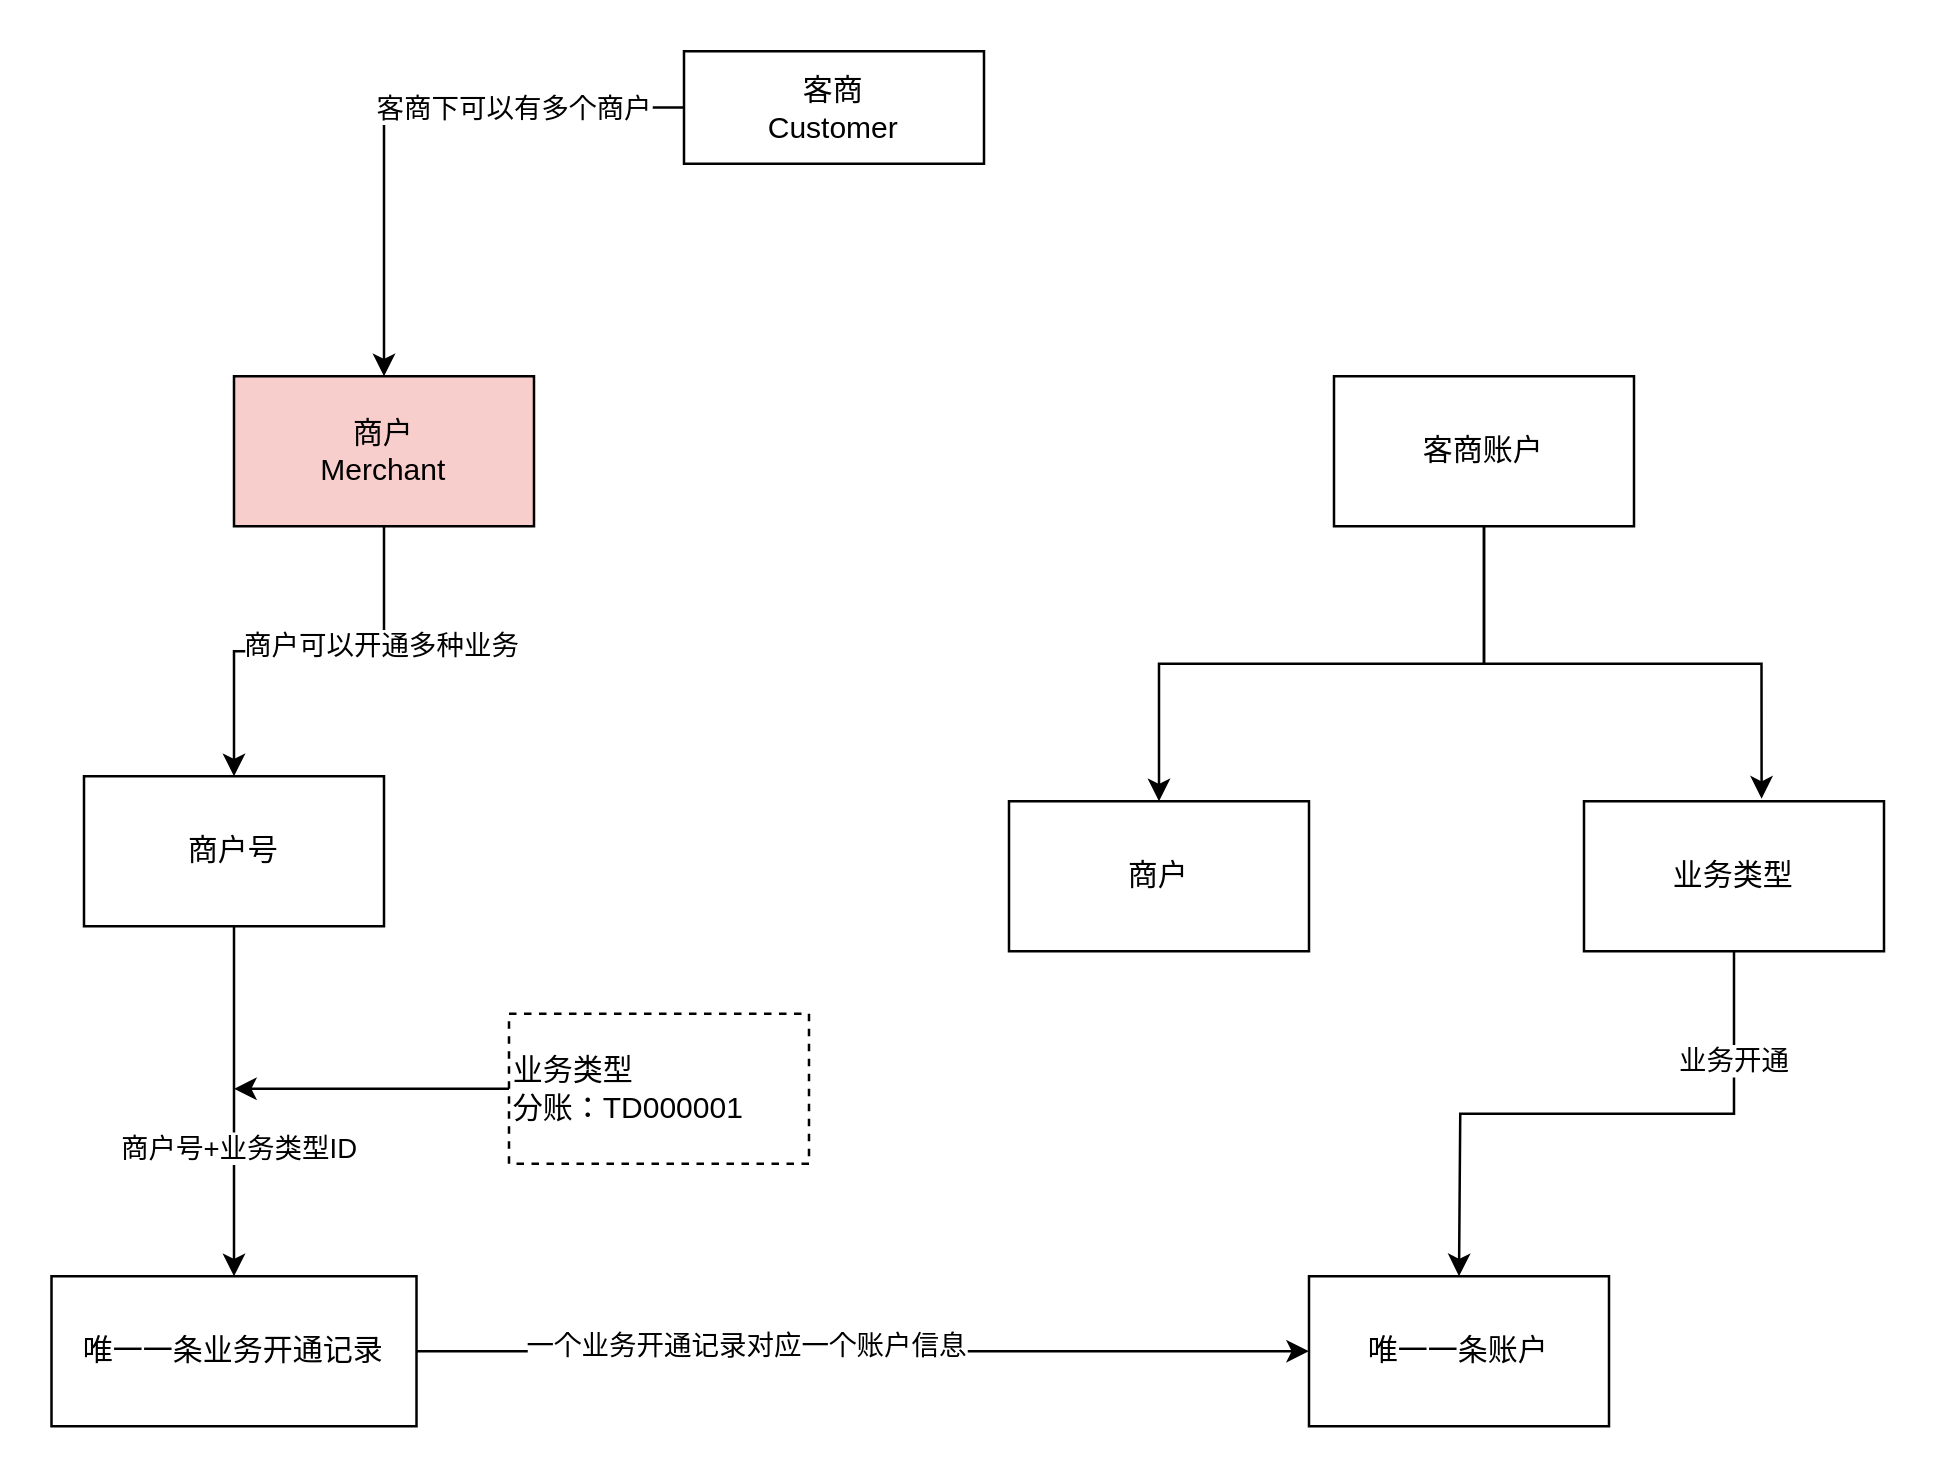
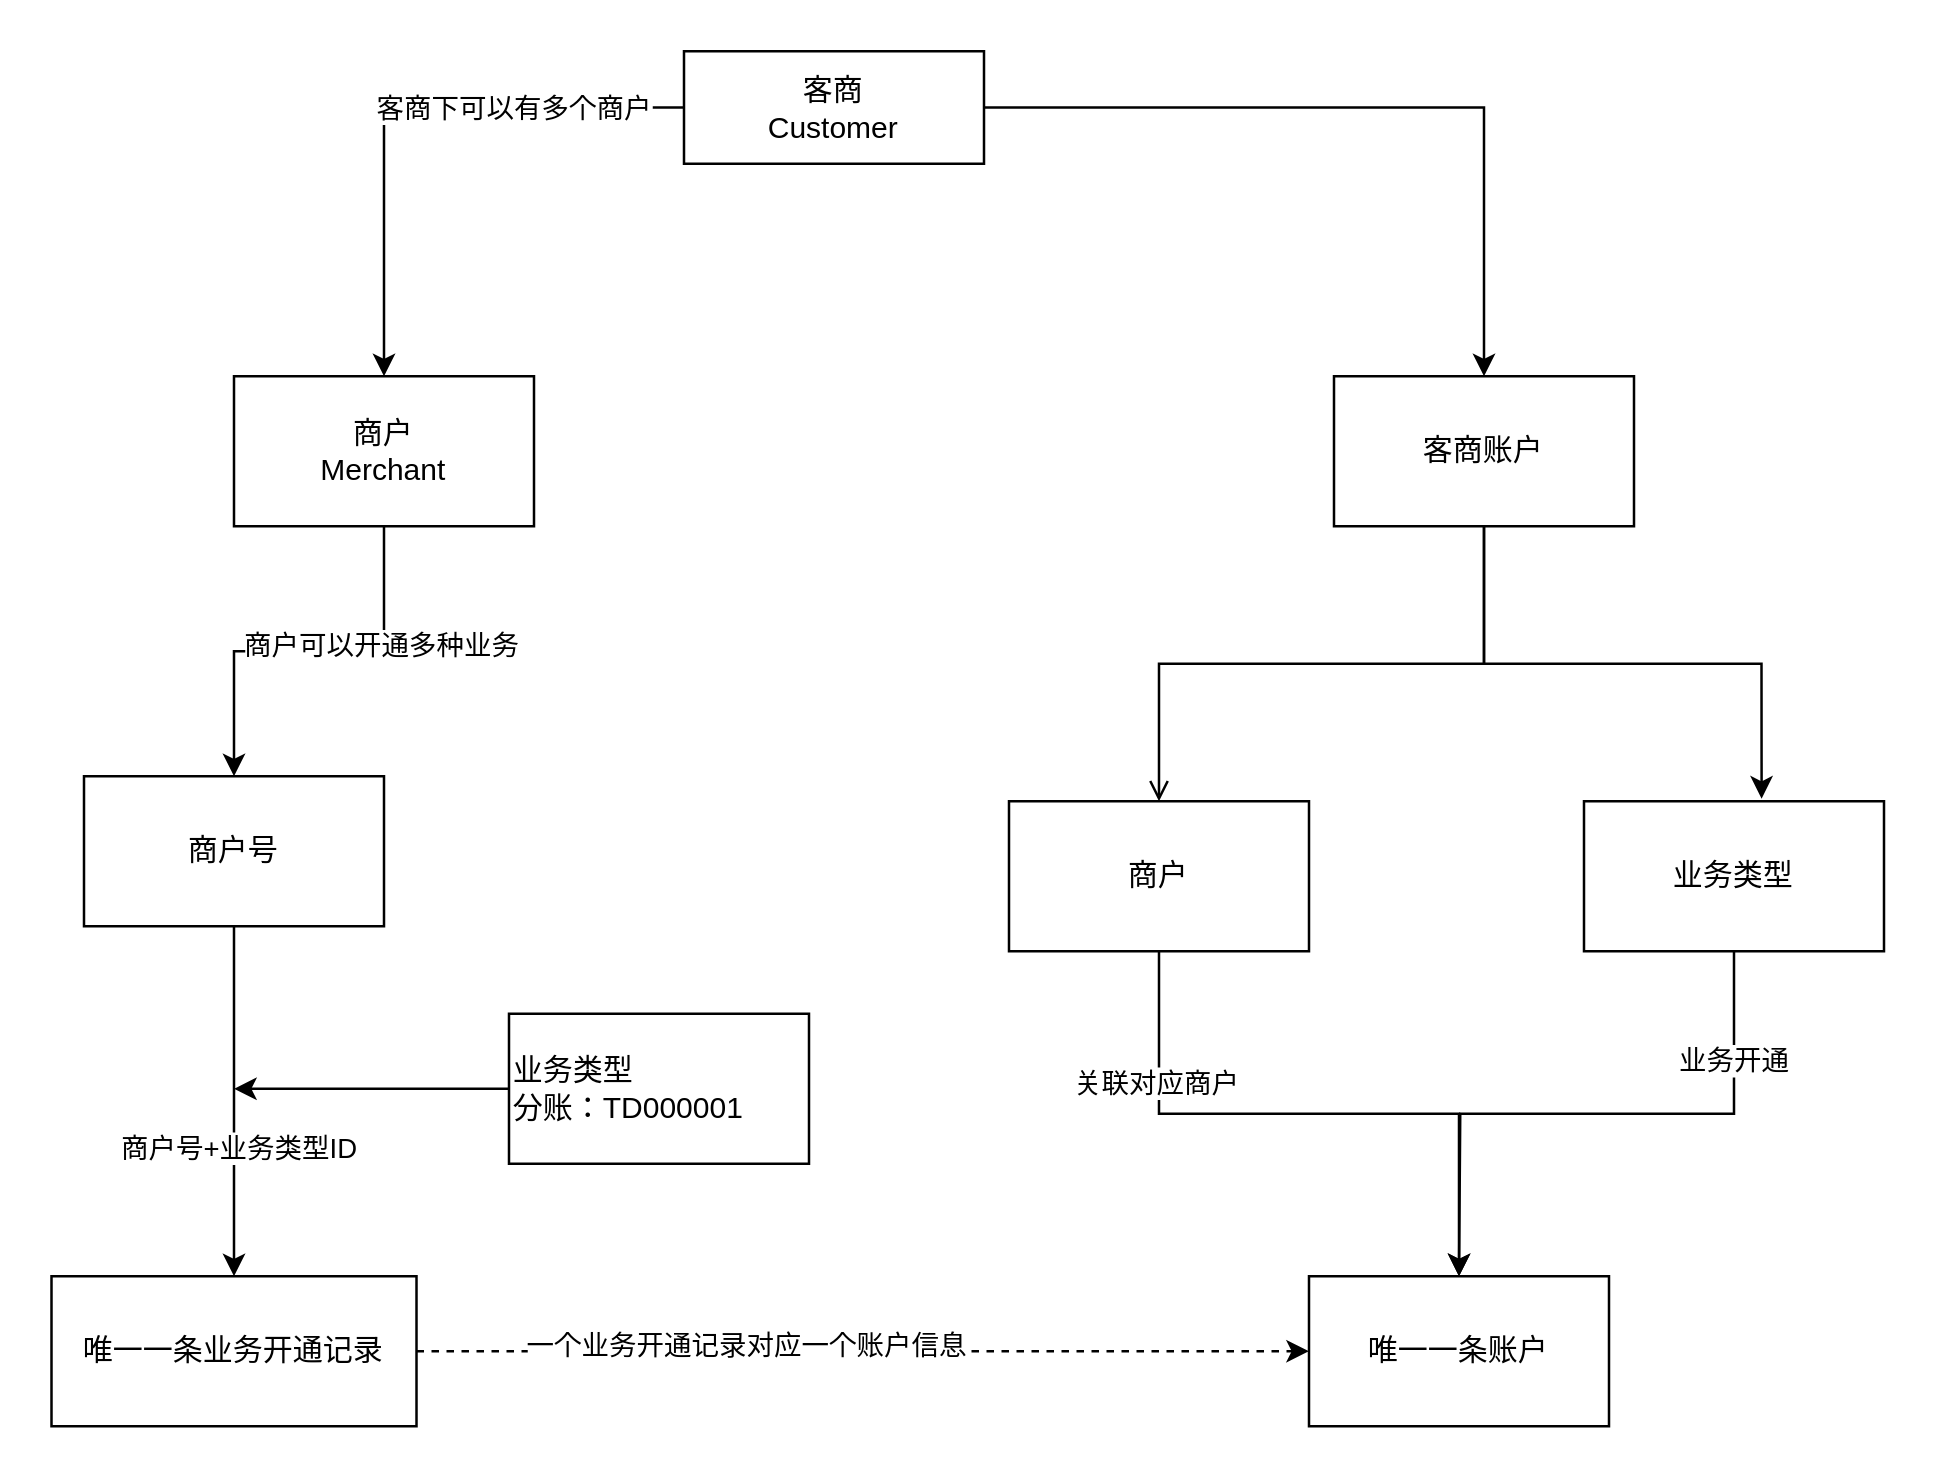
edge "客商 Customer" -> "客商账户": added
node "商户 Merchant": fillcolor #f8cecc -> #ffffff
edge "客商账户" -> "商户": arrowhead classic -> open
node "业务类型 分账：TD000001": style dashed -> solid
edge "商户" -> "唯一一条账户": added, label "关联对应商户"
edge "唯一一条业务开通记录" -> "唯一一条账户": style solid -> dashed
